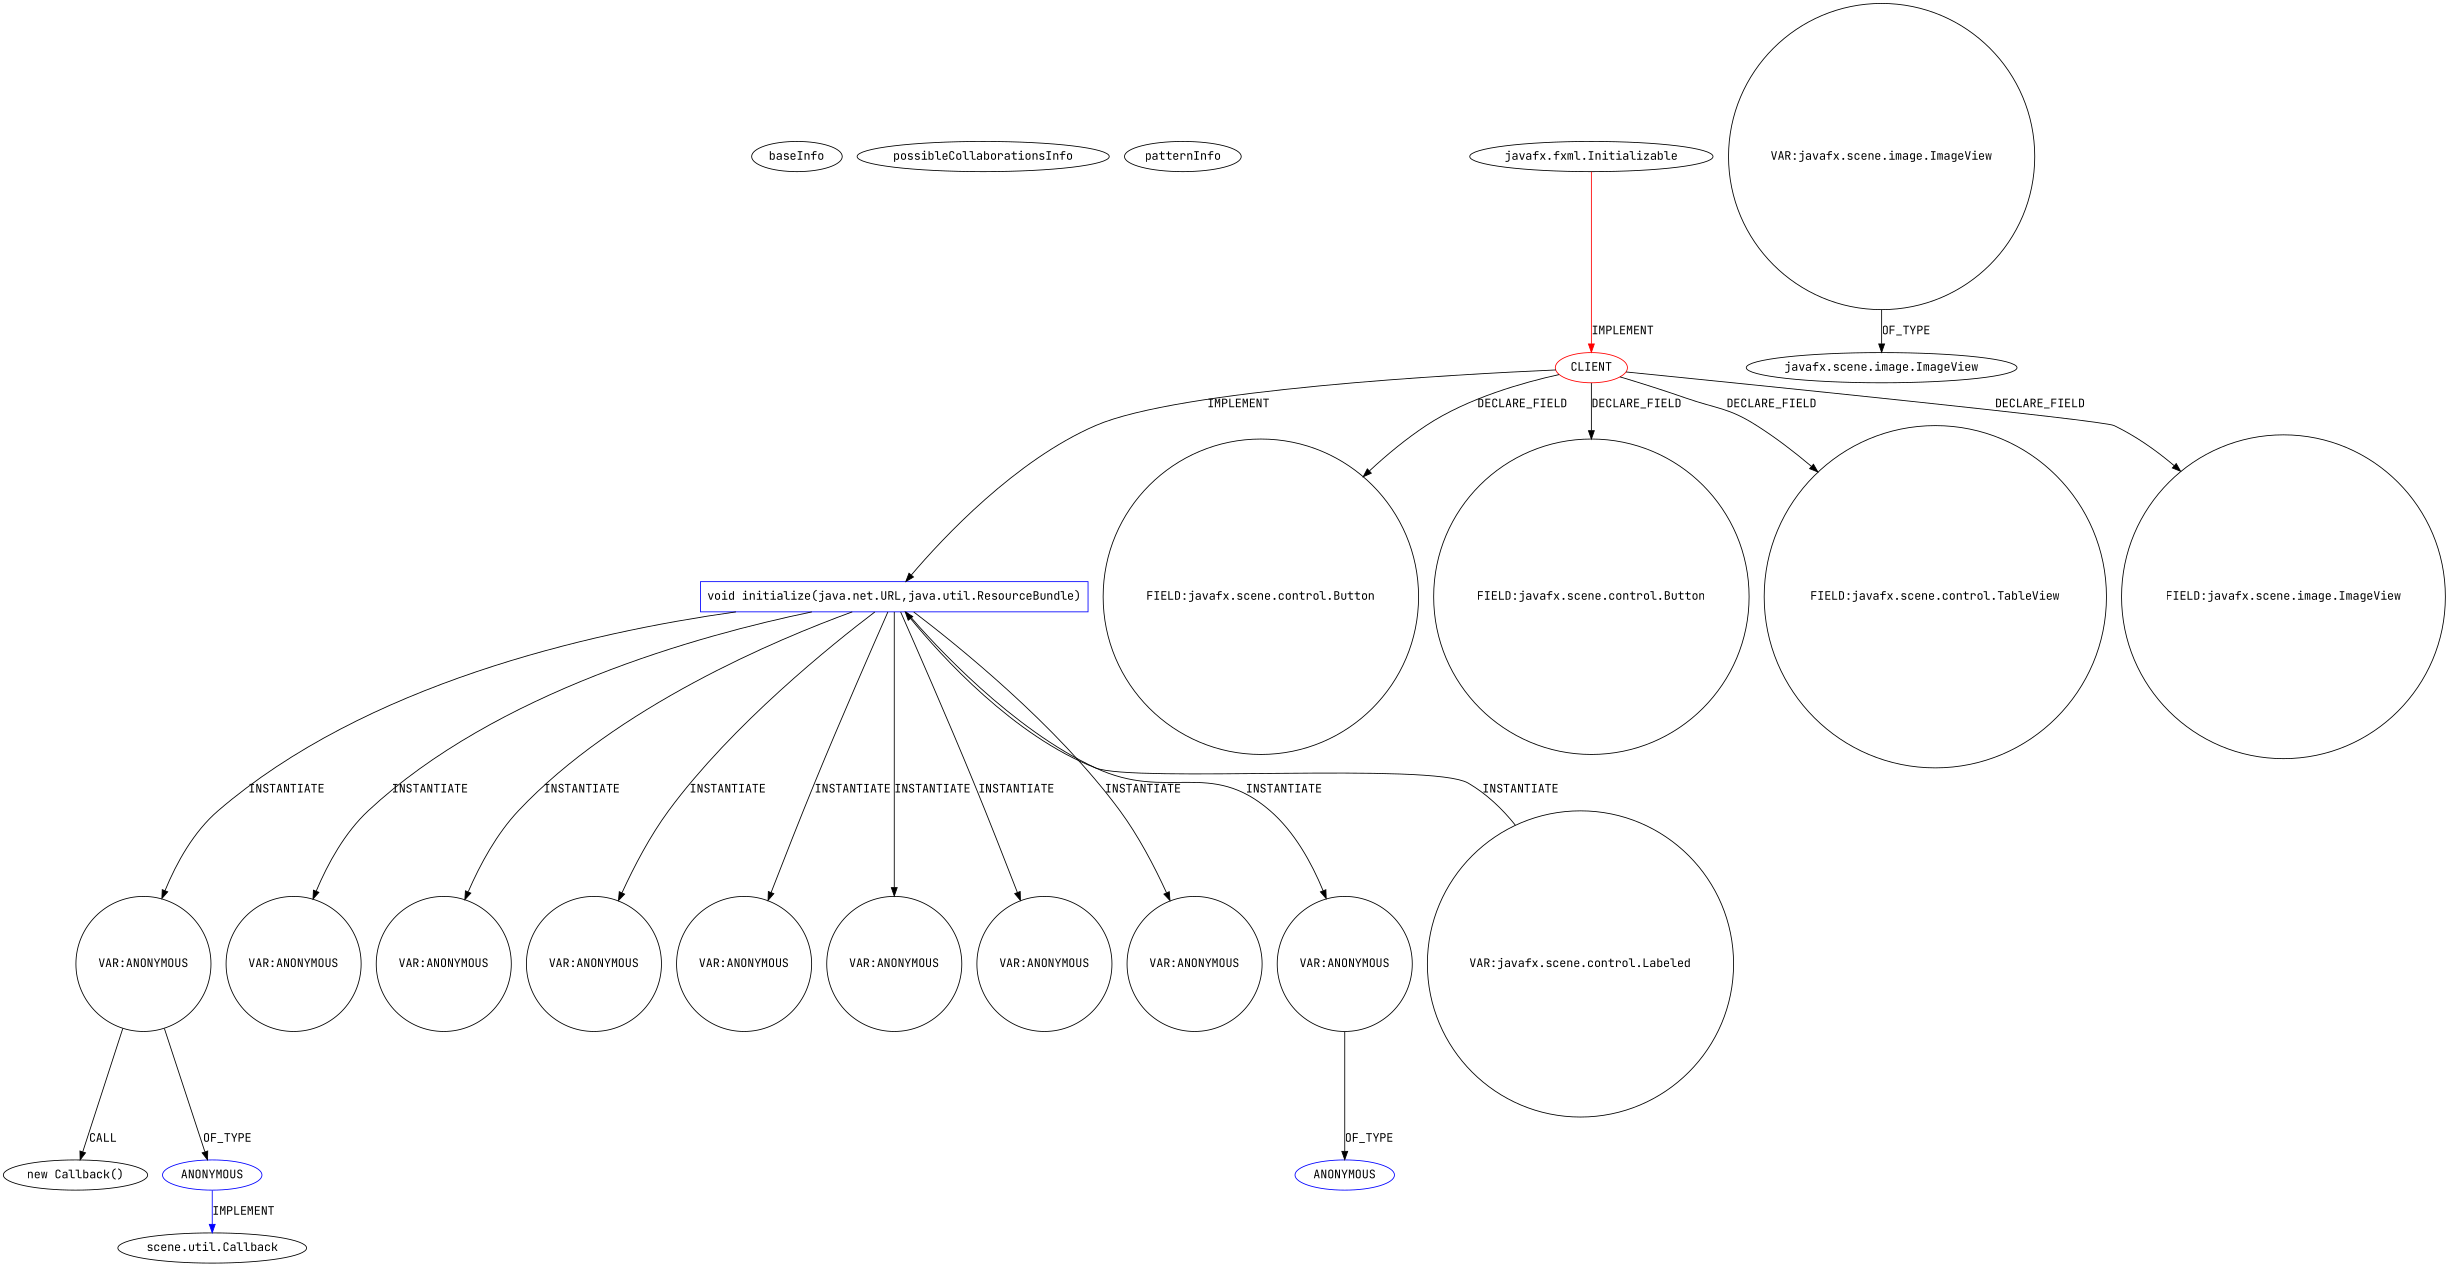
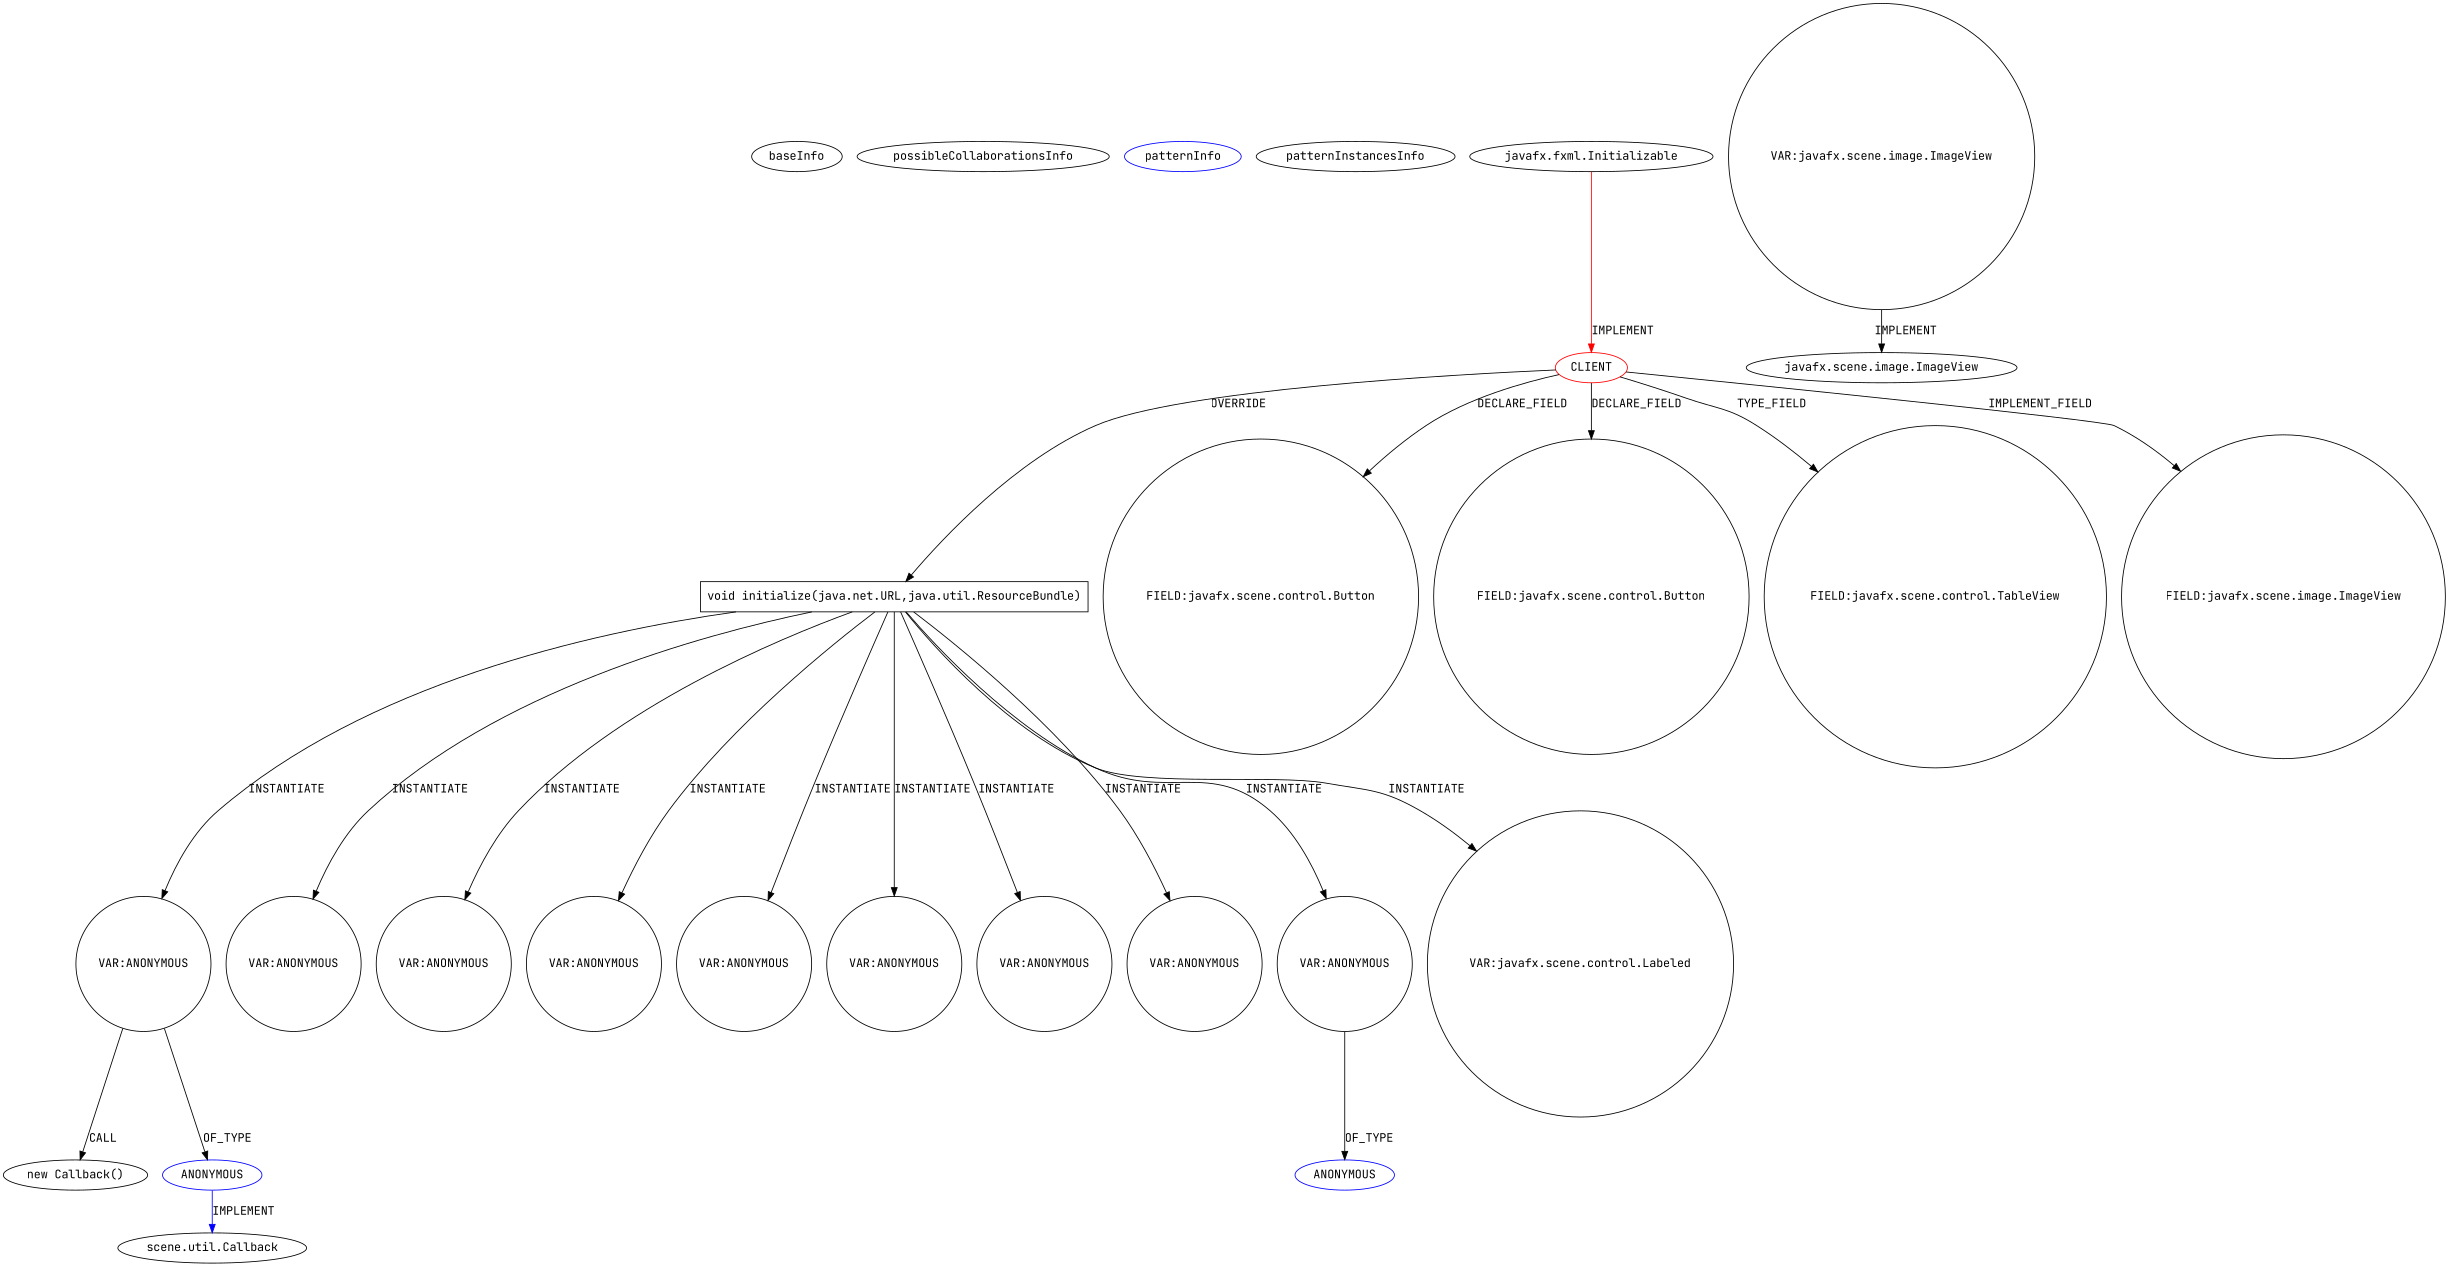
node "patternInfo": color black -> blue
node "patternInstancesInfo": added
edge "VAR:javafx.scene.image.ImageView" -> "javafx.scene.image.ImageView": label "OF_TYPE" -> "IMPLEMENT"
edge "CLIENT" -> "void initialize(java.net.URL,java.util.ResourceBundle)": label "IMPLEMENT" -> "OVERRIDE"
edge "CLIENT" -> "FIELD:javafx.scene.control.TableView": label "DECLARE_FIELD" -> "TYPE_FIELD"
edge "CLIENT" -> "FIELD:javafx.scene.image.ImageView": label "DECLARE_FIELD" -> "IMPLEMENT_FIELD"
node "void initialize(java.net.URL,java.util.ResourceBundle)": color blue -> black
edge "VAR:javafx.scene.control.Labeled" -> "void initialize(java.net.URL,java.util.ResourceBundle)": reversed
